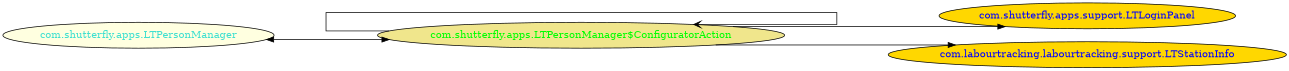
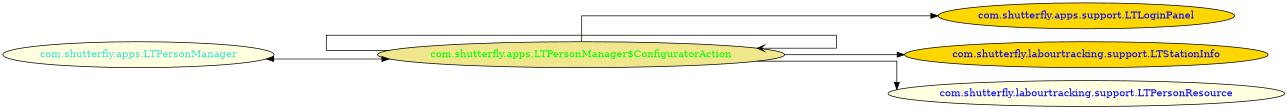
node "com.labourtracking.labourtracking.support.LTStationInfo": label "com.labourtracking.labourtracking.support.LTStationInfo" -> "com.shutterfly.labourtracking.support.LTStationInfo"
node "com.shutterfly.labourtracking.support.LTPersonResource": added
